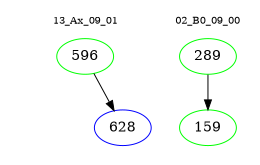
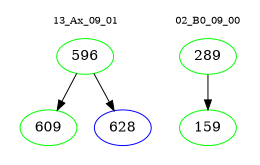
node "609": added
